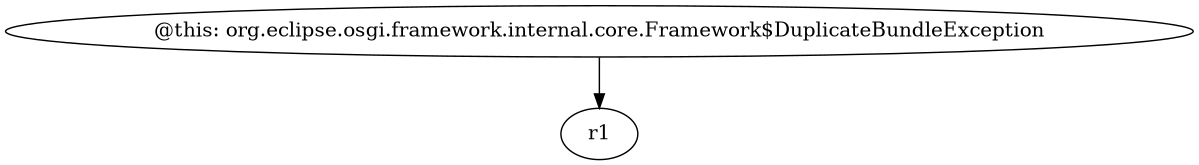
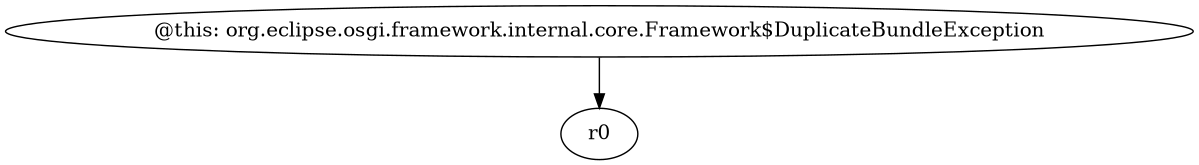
node "r1": label "r1" -> "r0"
